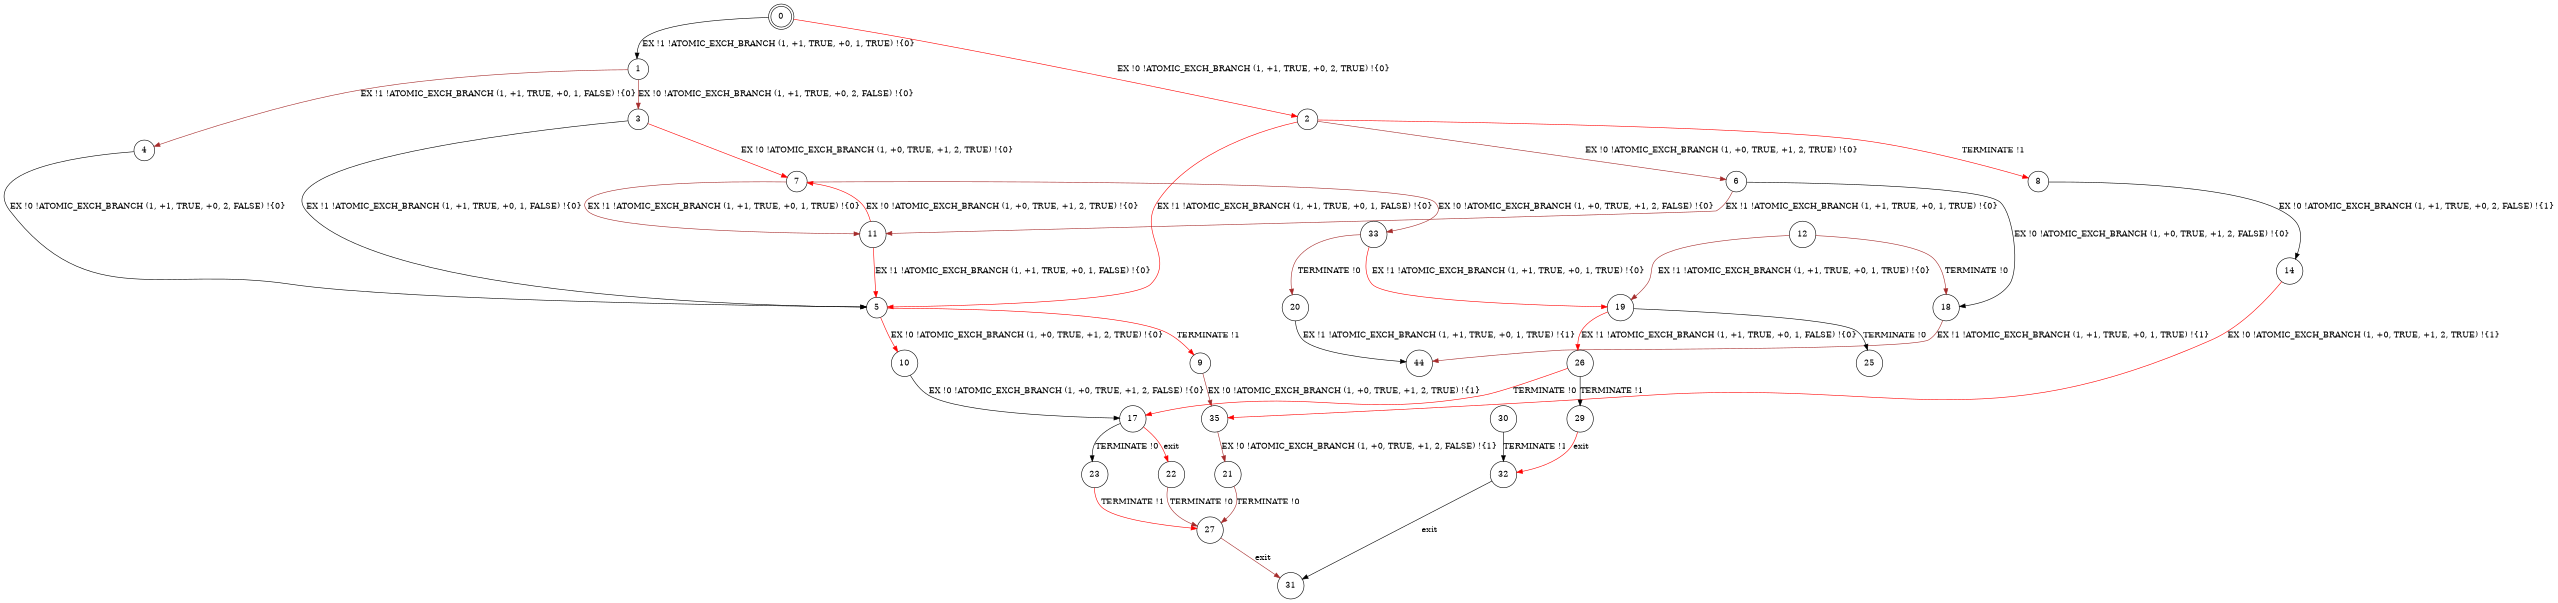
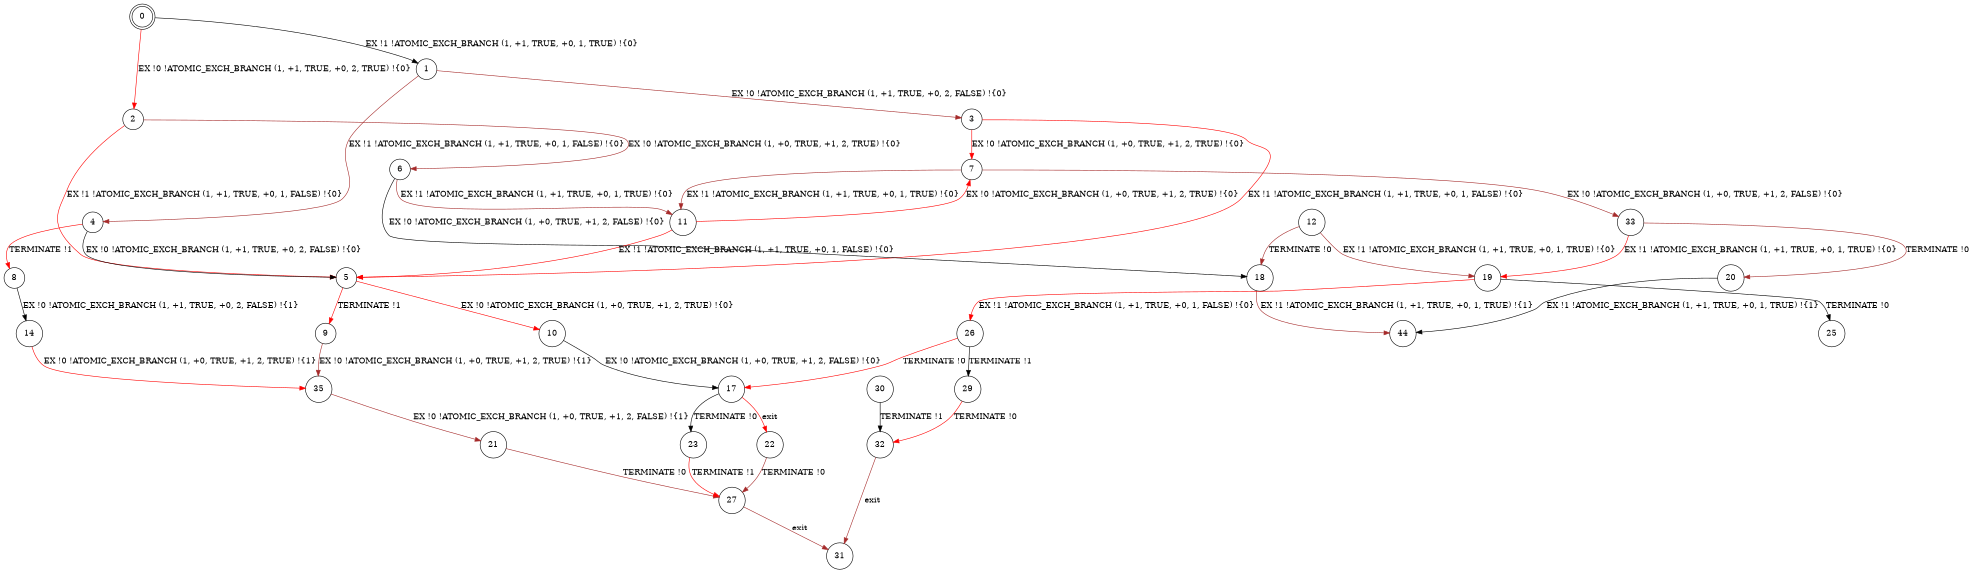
edge "2" -> "8": now "4" -> "8"
edge "3" -> "5": color black -> red
edge "29" -> "32": label "exit" -> "TERMINATE !0"
edge "32" -> "31": color black -> brown
